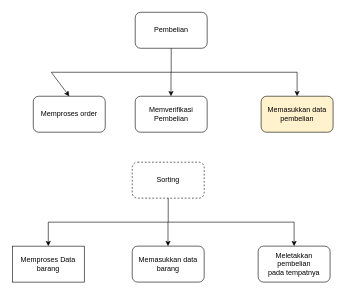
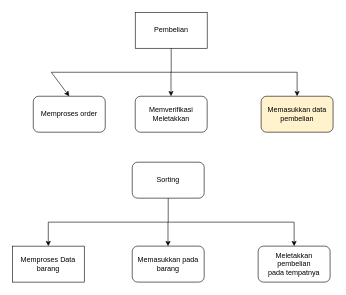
node "Pembelian": shape rounded rectangle -> rectangle
node "Memverifikasi Pembelian": label "Memverifikasi Pembelian" -> "Memverifikasi Meletakkan"
node "Sorting": style dashed -> solid
node "Memasukkan data barang": label "Memasukkan data barang" -> "Memasukkan pada barang"
